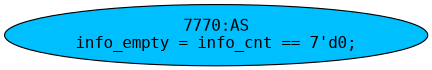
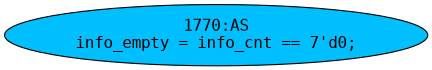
node "7770:AS info_empty = info_cnt == 7'd0;": label "7770:AS info_empty = info_cnt == 7'd0;" -> "1770:AS info_empty = info_cnt == 7'd0;"
